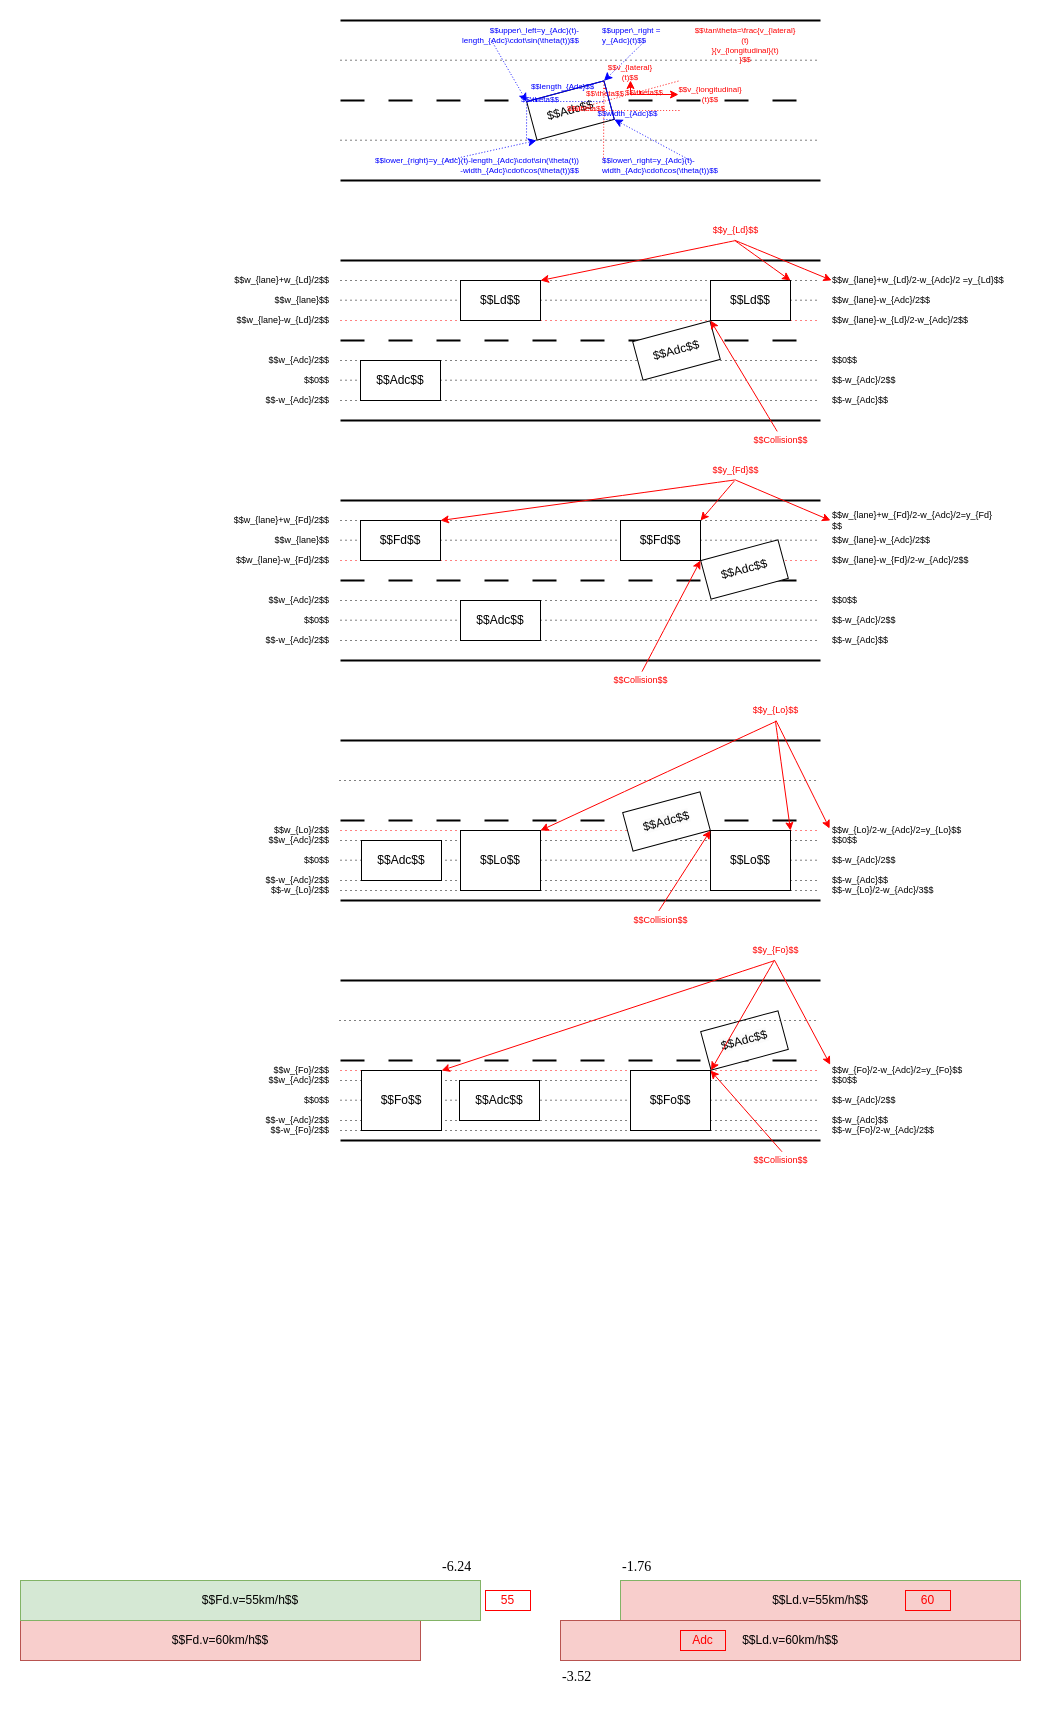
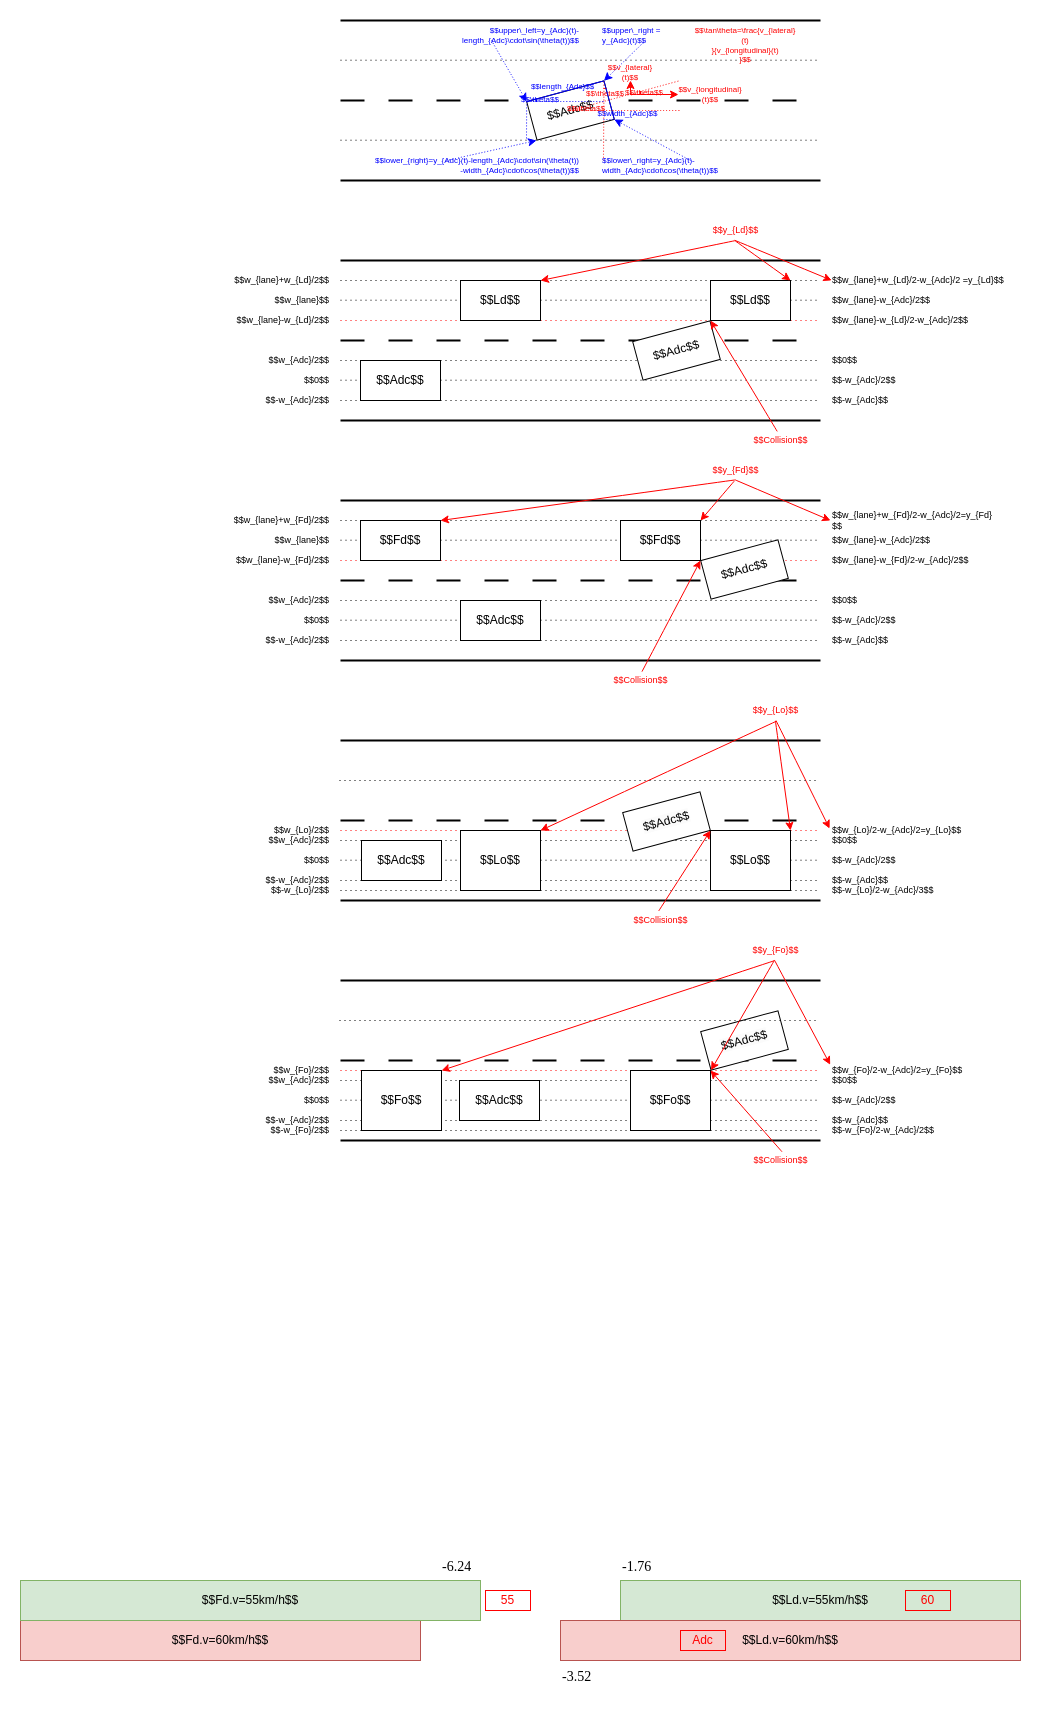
node "$$Ld.v=55km/h$$": fillcolor #f8cecc -> #d5e8d4
